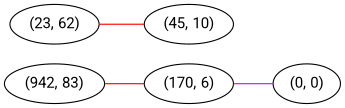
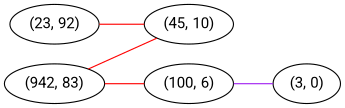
node "(23, 62)": label "(23, 62)" -> "(23, 92)"
edge "(45, 10)" -- "(942, 83)": added
node "(170, 6)": label "(170, 6)" -> "(100, 6)"
node "(0, 0)": label "(0, 0)" -> "(3, 0)"
